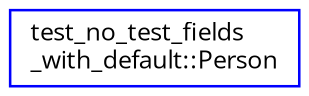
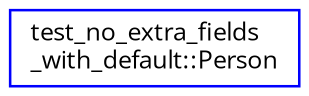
node "test_no_test_fields _with_default::Person": label "test_no_test_fields _with_default::Person" -> "test_no_extra_fields _with_default::Person"
